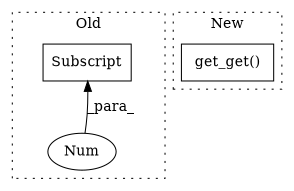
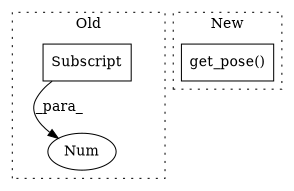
node "get_get()": label "get_get()" -> "get_pose()"
edge "Num" -> "Subscript": reversed
